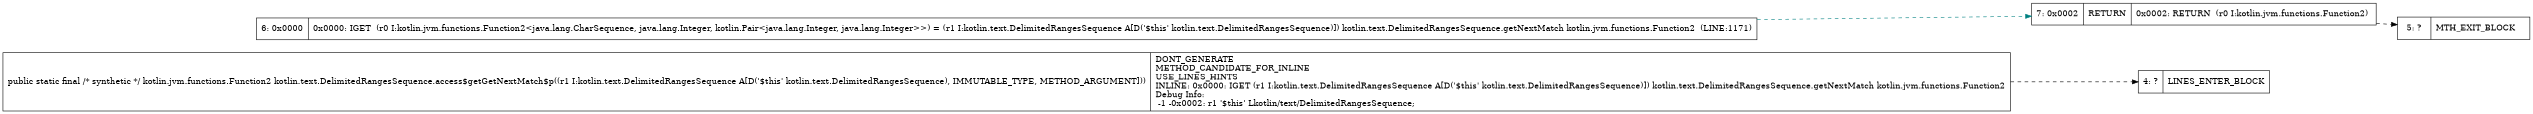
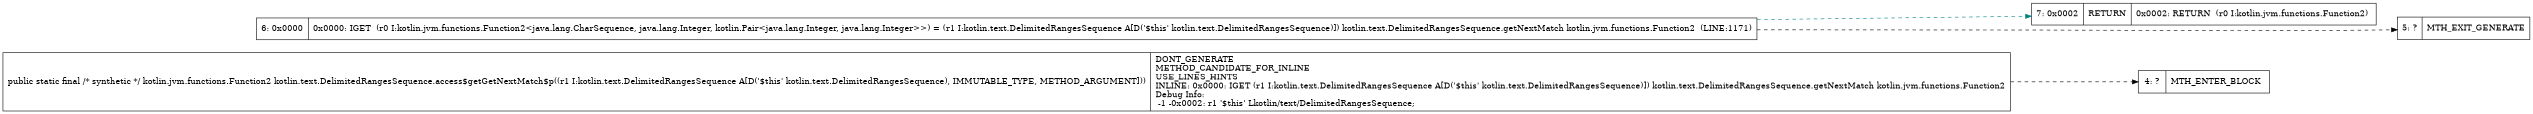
edge "7: 0x0002" -> "5: ?": now "6: 0x0000" -> "5: ?"
node "5: ?": text "MTH_EXIT_BLOCK" -> "MTH_EXIT_GENERATE"
node "4: ?": text "LINES_ENTER_BLOCK" -> "MTH_ENTER_BLOCK"
